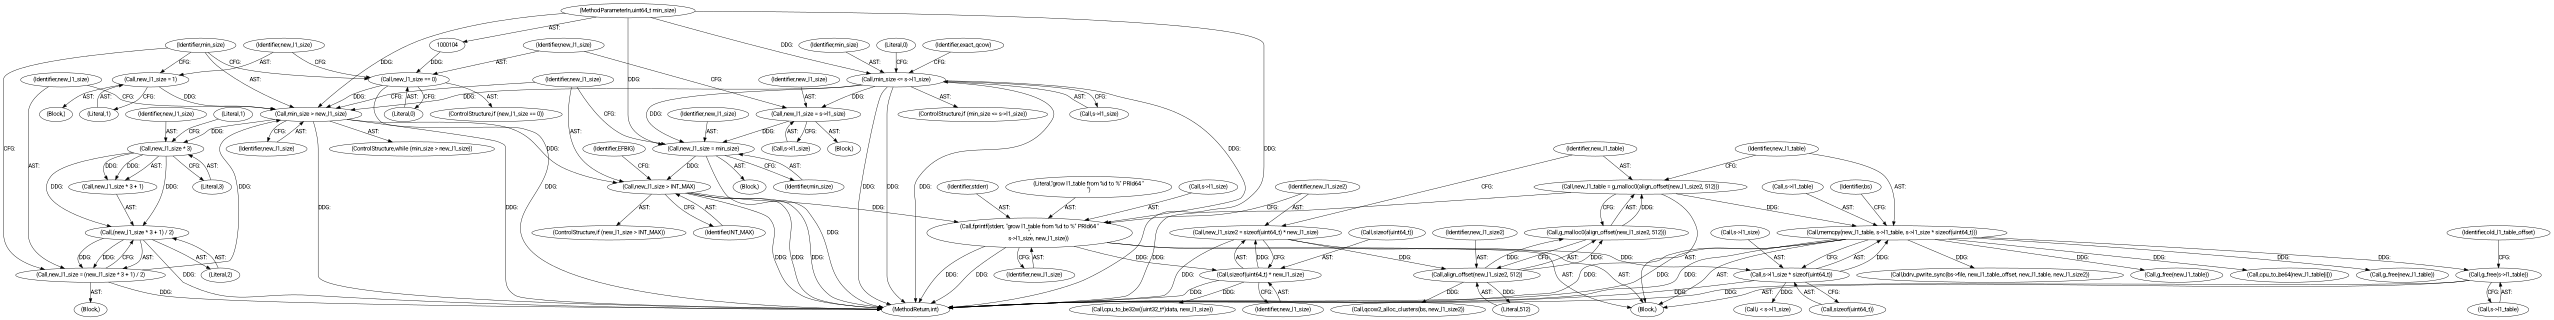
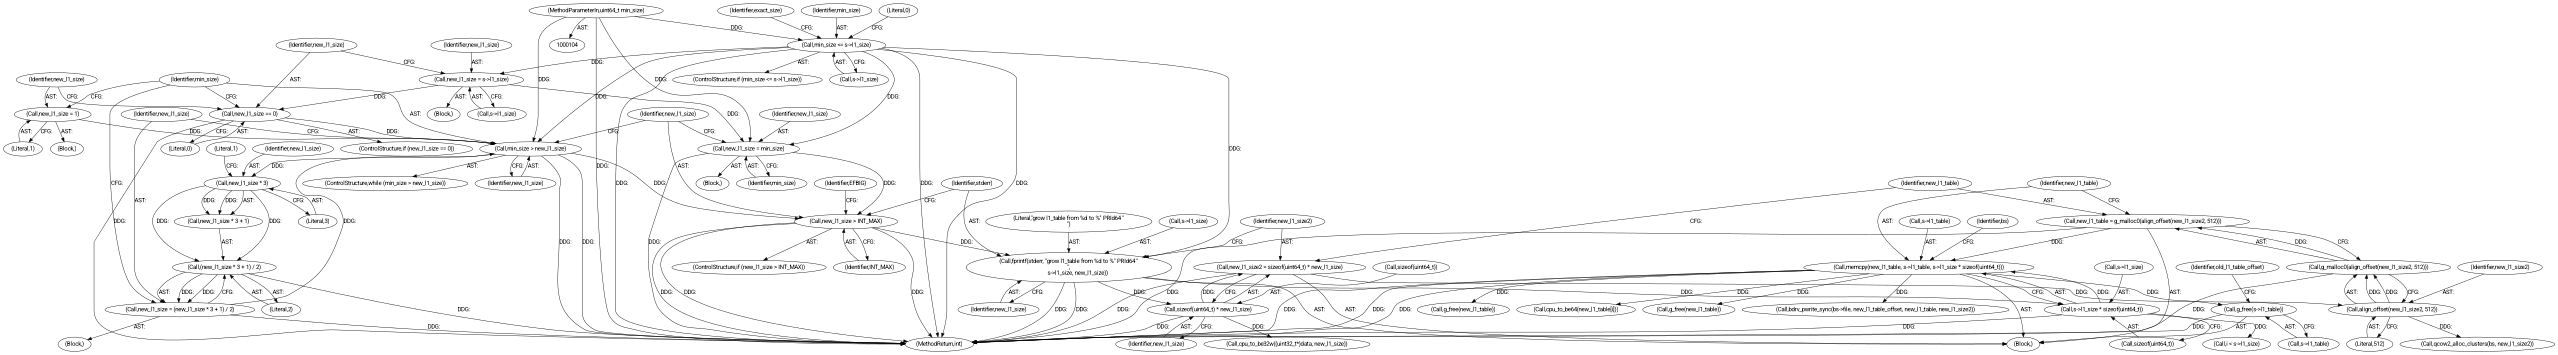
node "(Identifier,exact_qcow)": label "(Identifier,exact_qcow)" -> "(Identifier,exact_size)"
edge "1000104" -> "(Call,new_l1_size == 0)": now "(Call,new_l1_size = s->l1_size)" -> "(Call,new_l1_size == 0)"
edge "(Identifier,stderr)" -> "(Call,new_l1_size > INT_MAX)": added, label "CFG:"
edge "(Call,align_offset(new_l1_size2, 512))" -> "(Literal,512)": label "DDG: " -> "CFG: "
edge "(Call,g_malloc0(align_offset(new_l1_size2, 512)))" -> "(MethodReturn,int)": added, label "DDG:"
